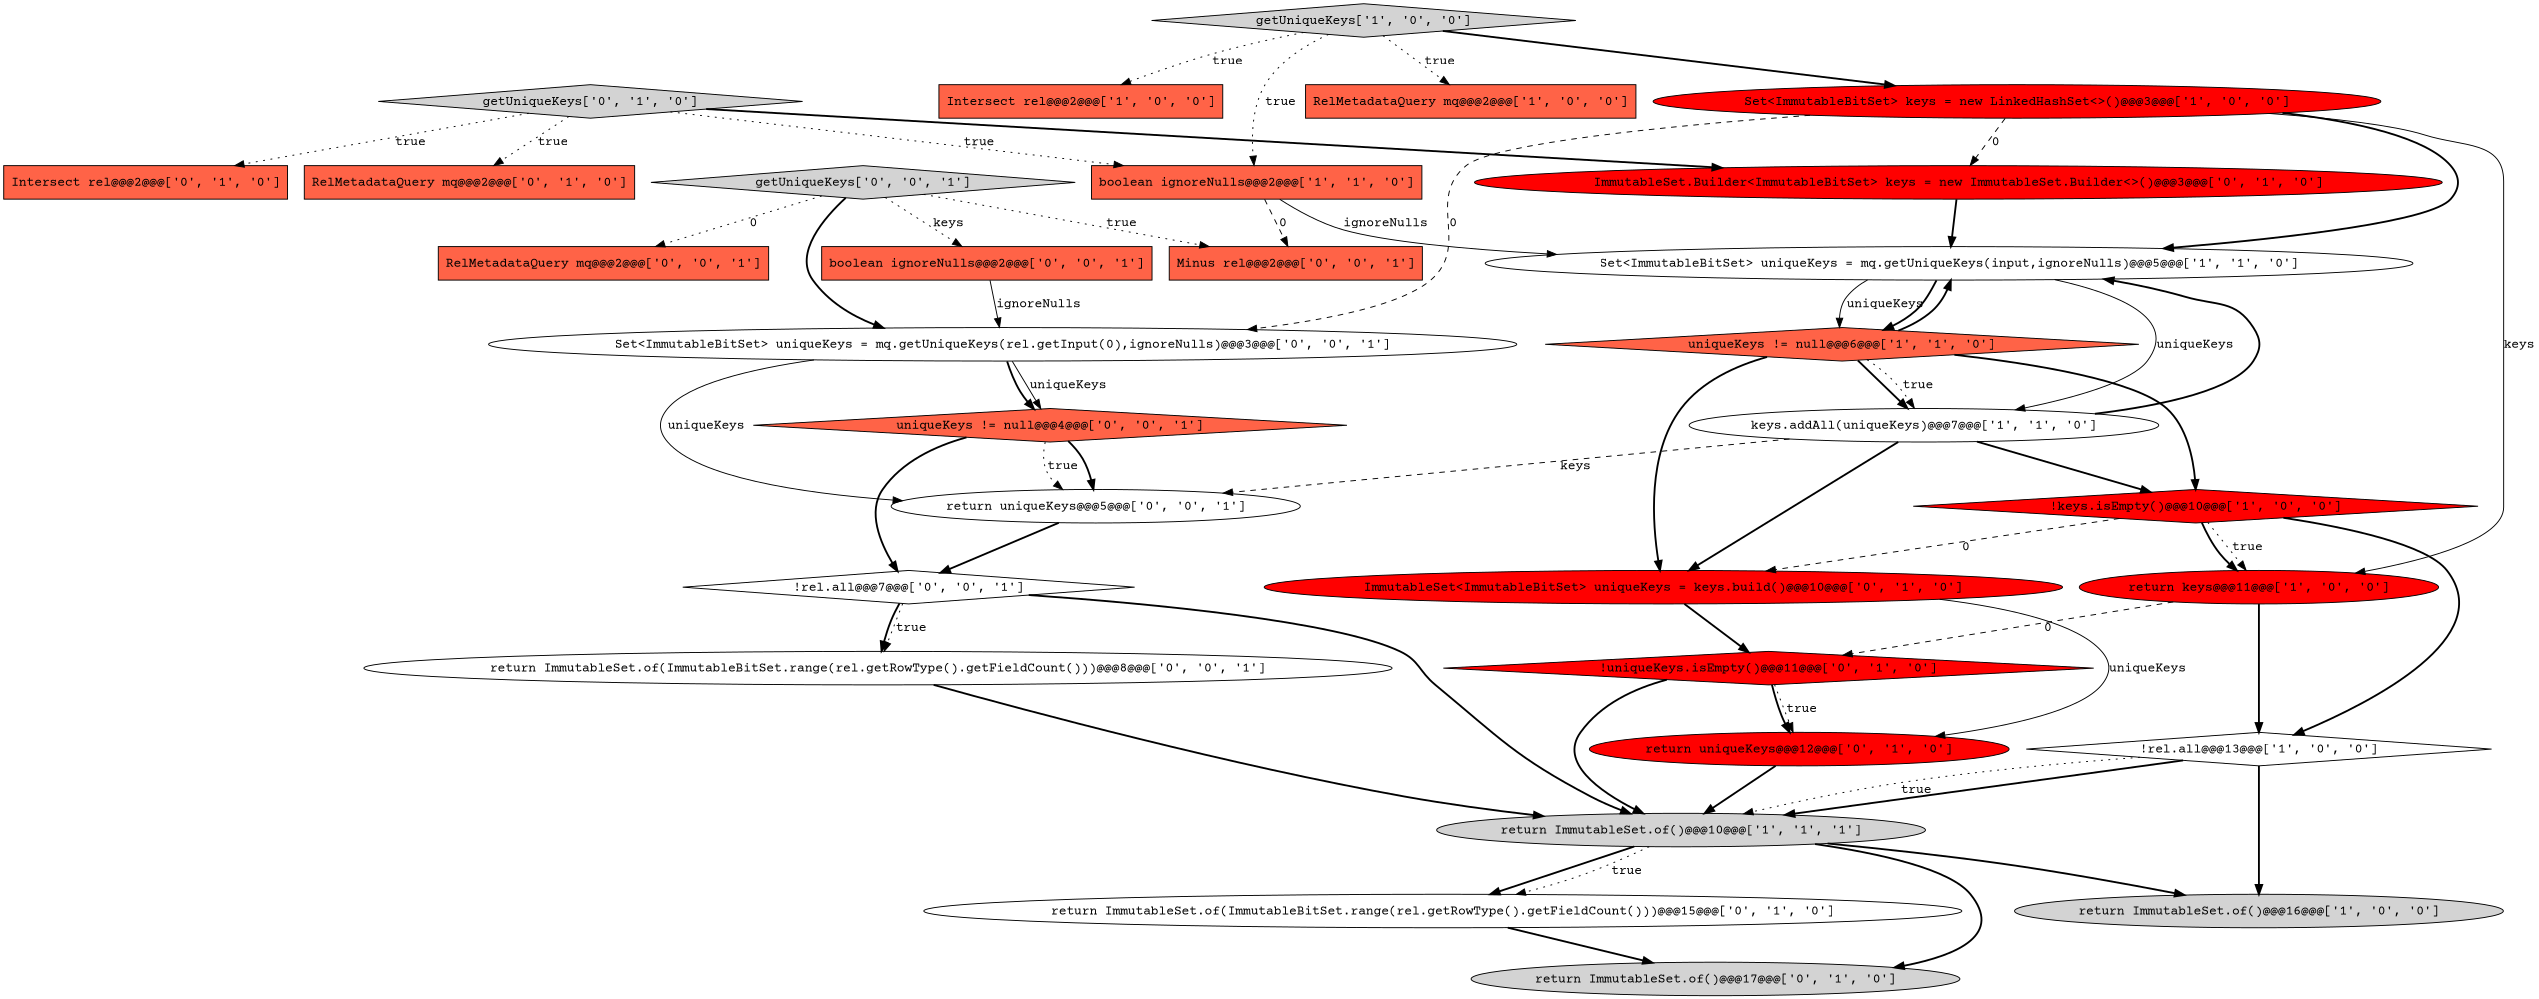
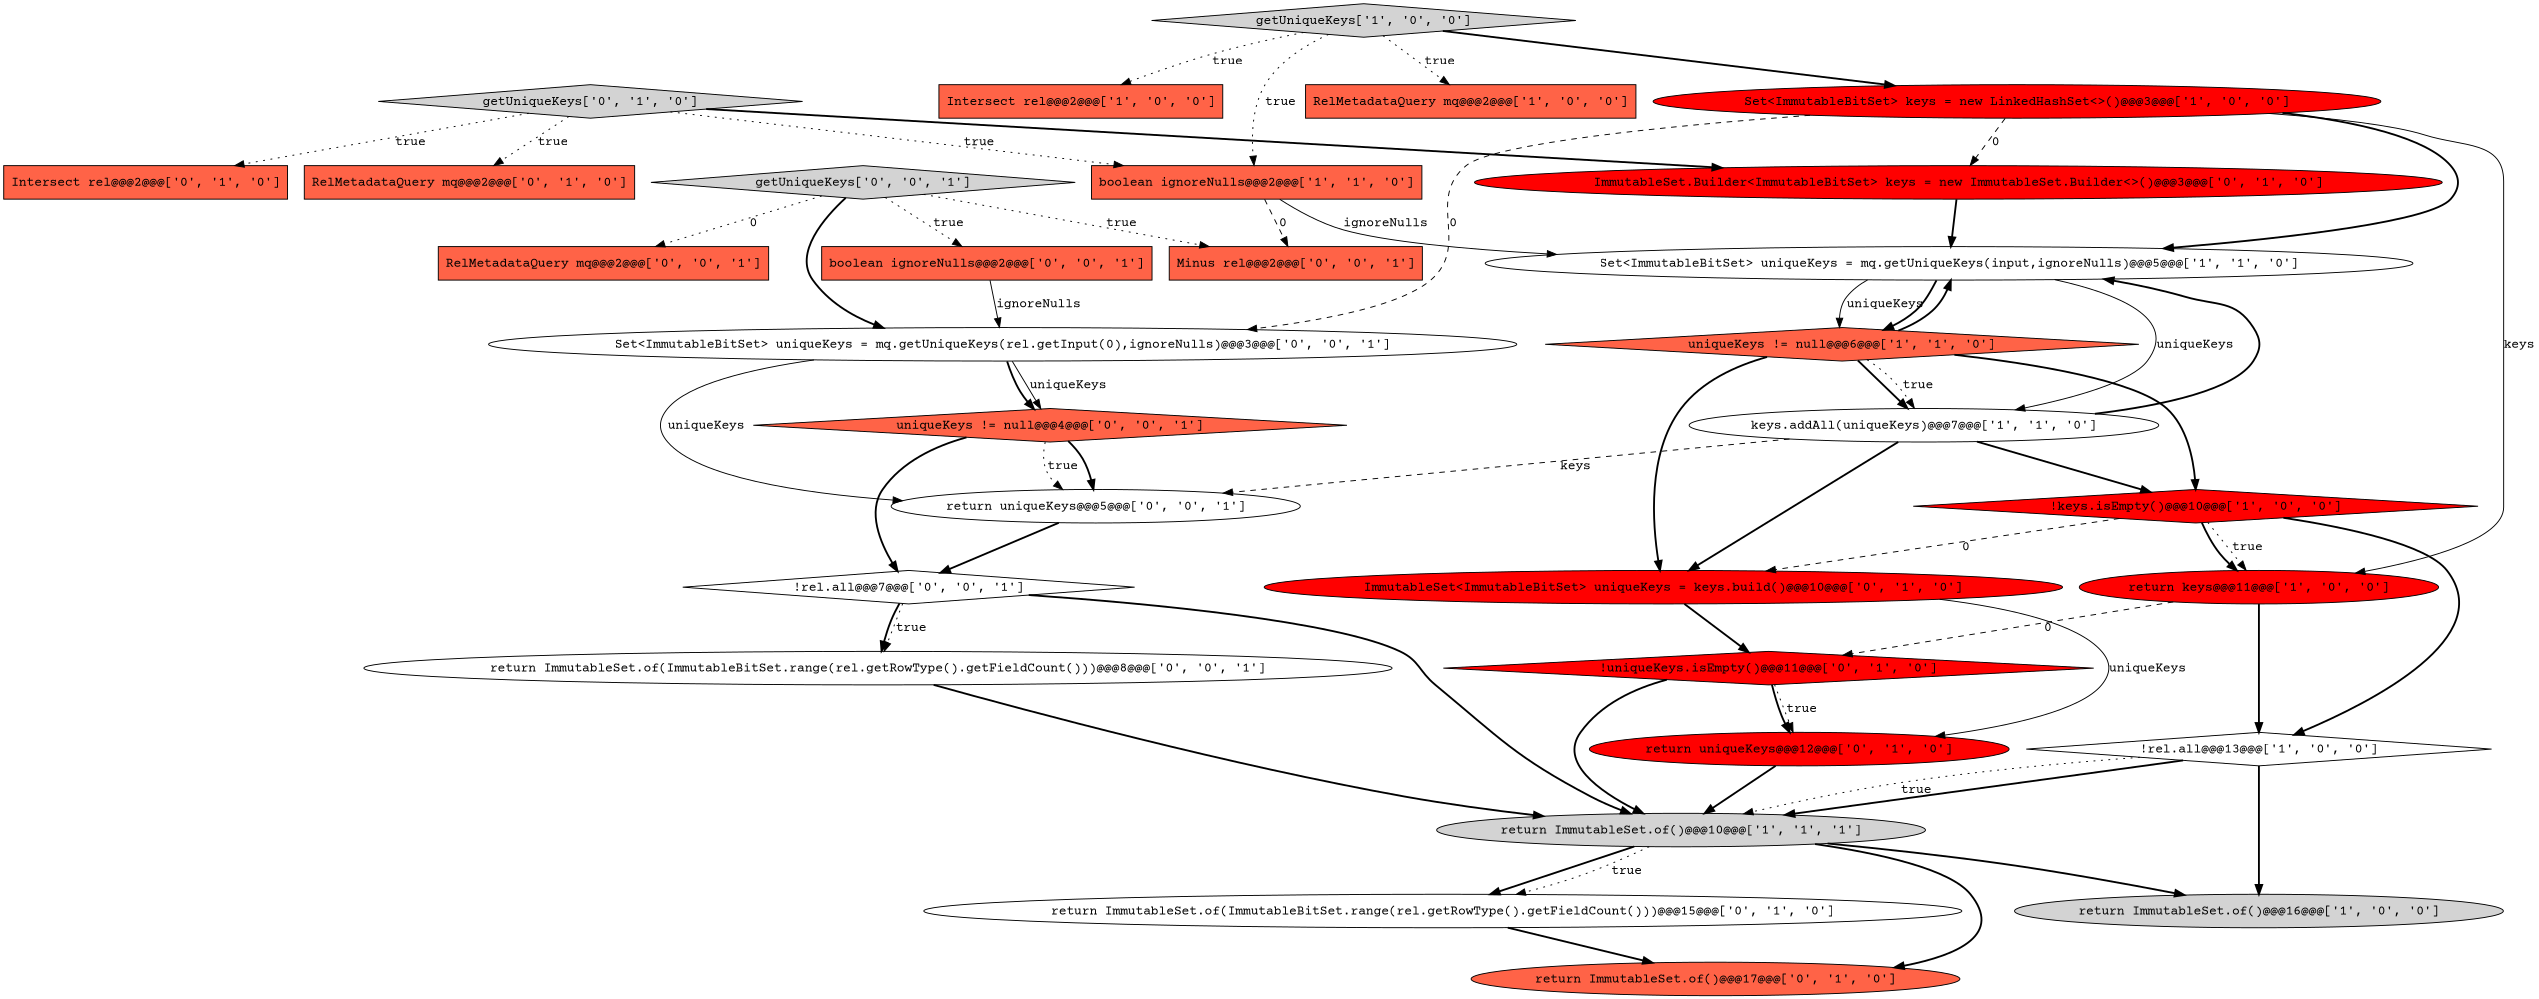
edge "getUniqueKeys['0', '0', '1']" -> "boolean ignoreNulls@@@2@@@['0', '0', '1']": label "keys" -> "true"
node "return ImmutableSet.of()@@@17@@@['0', '1', '0']": fillcolor lightgray -> tomato
